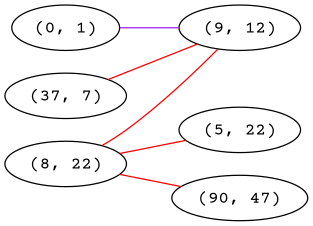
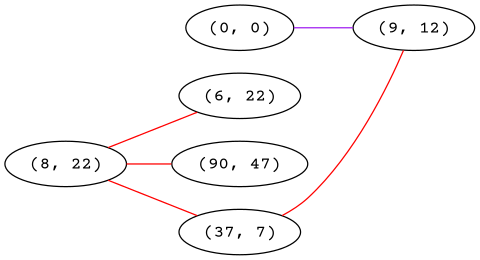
node "(0, 1)": label "(0, 1)" -> "(0, 0)"
edge "(9, 12)" -- "(8, 22)": now "(37, 7)" -- "(8, 22)"
node "(5, 22)": label "(5, 22)" -> "(6, 22)"
